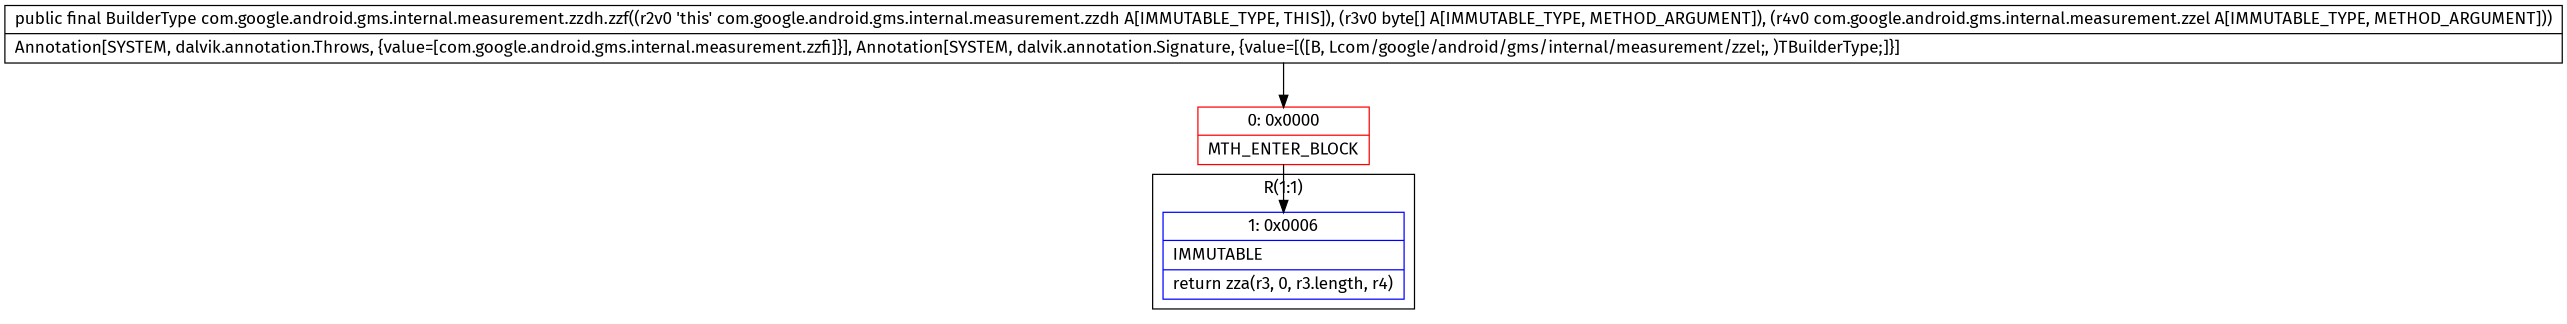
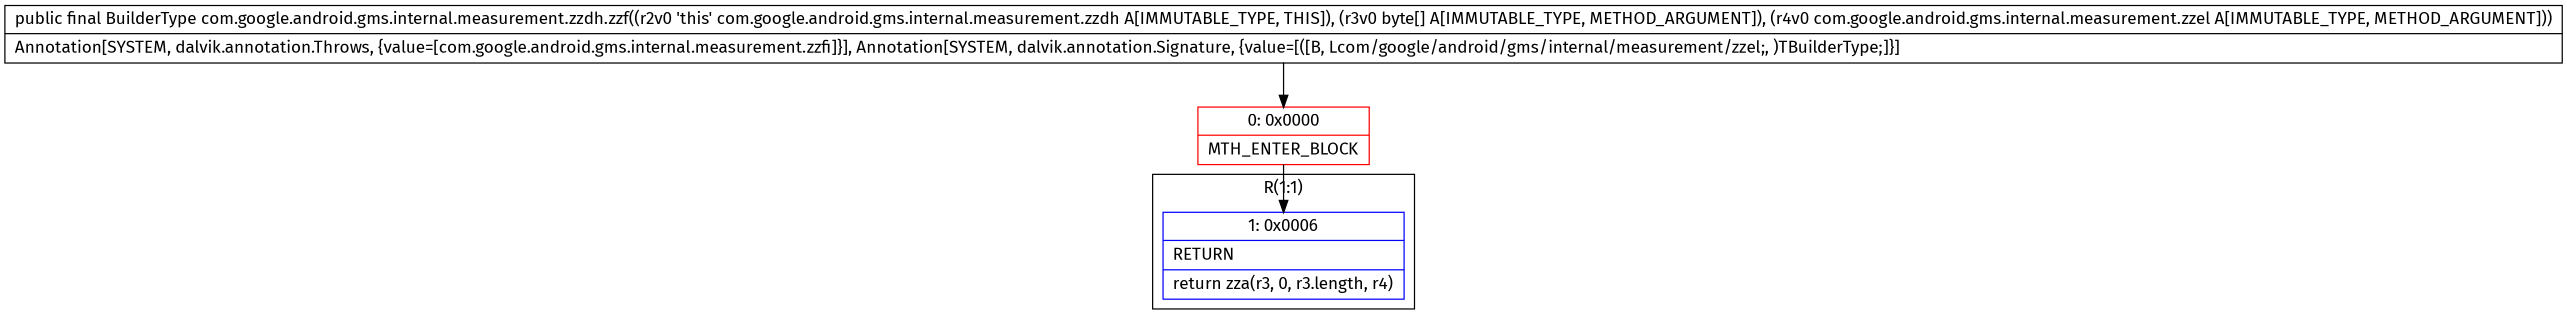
node "1: 0x0006": text "IMMUTABLE" -> "RETURN"
